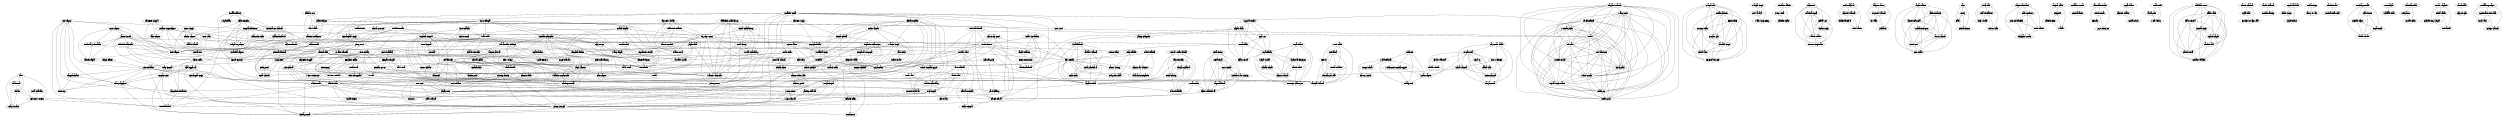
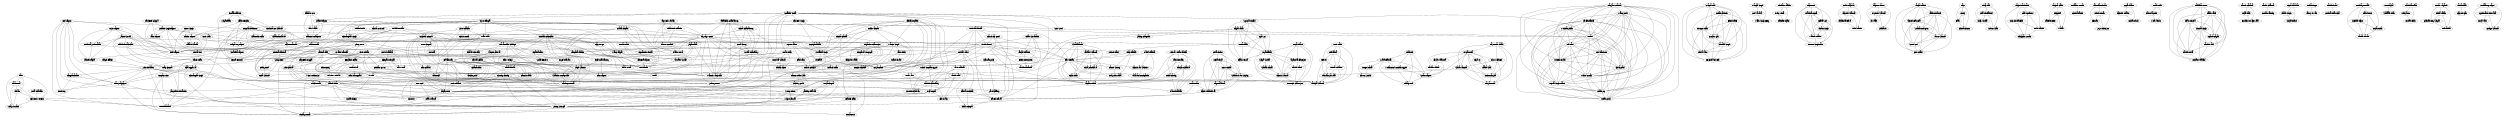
node "Sarita Joshi": label "Sarita Joshi" -> "Barmola Joshi"
node "Neetu Charan": label "Neetu Charan" -> "Ram Charan"
